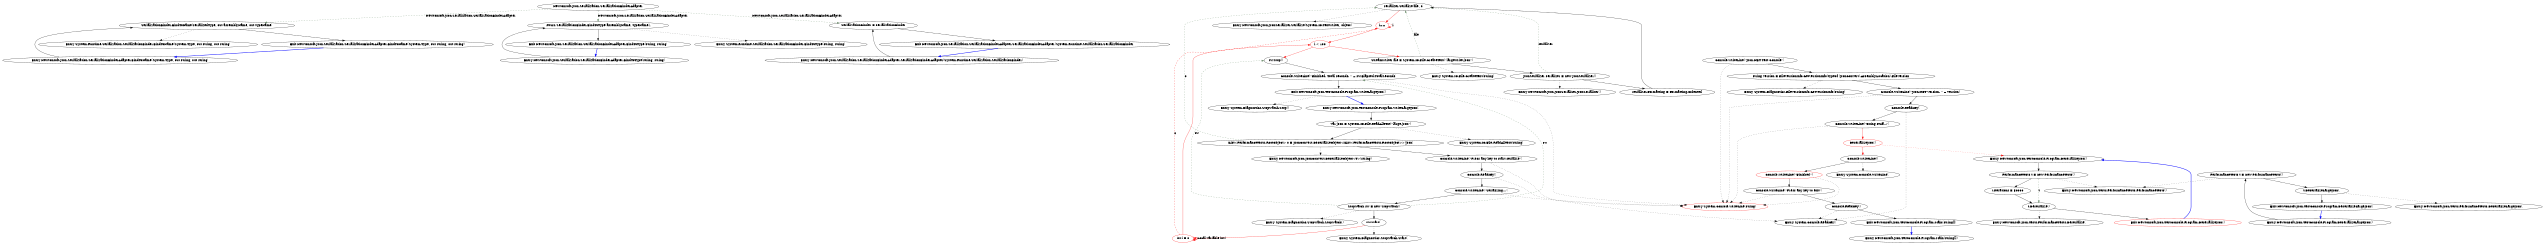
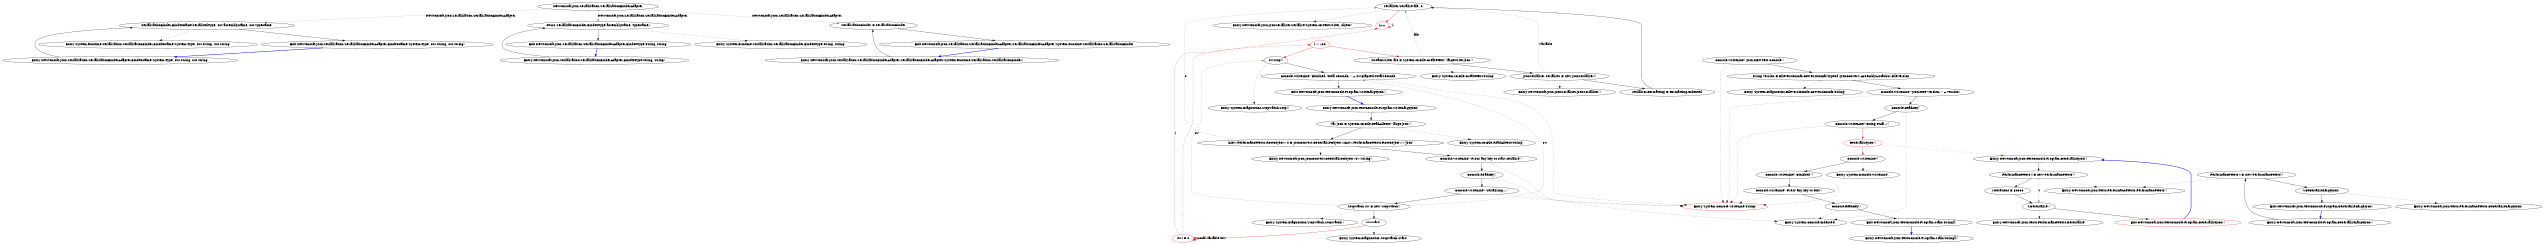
edge "i++" -> "i < 100": removed
edge "JsonSerializer serializer = new JsonSerializer()" -> "serializer.Serialize(file, o)": label "serializer" -> "variable"
edge "int i = 0" -> "i < 100": style solid -> dashed
edge "Exit Newtonsoft.Json.TestConsole.Program.WriteLargeJson()" -> "Entry System.Diagnostics.Stopwatch.Stop()": now "sw.Stop()" -> "Entry System.Diagnostics.Stopwatch.Stop()"
edge "int i = 0" -> "i++": label "o" -> "i"
node "Console.WriteLine(''Finished'')": color red -> black
node "Entry System.Console.ReadKey()": label "Entry System.Console.ReadKey()" -> "Entry System.Console.Indented()"
